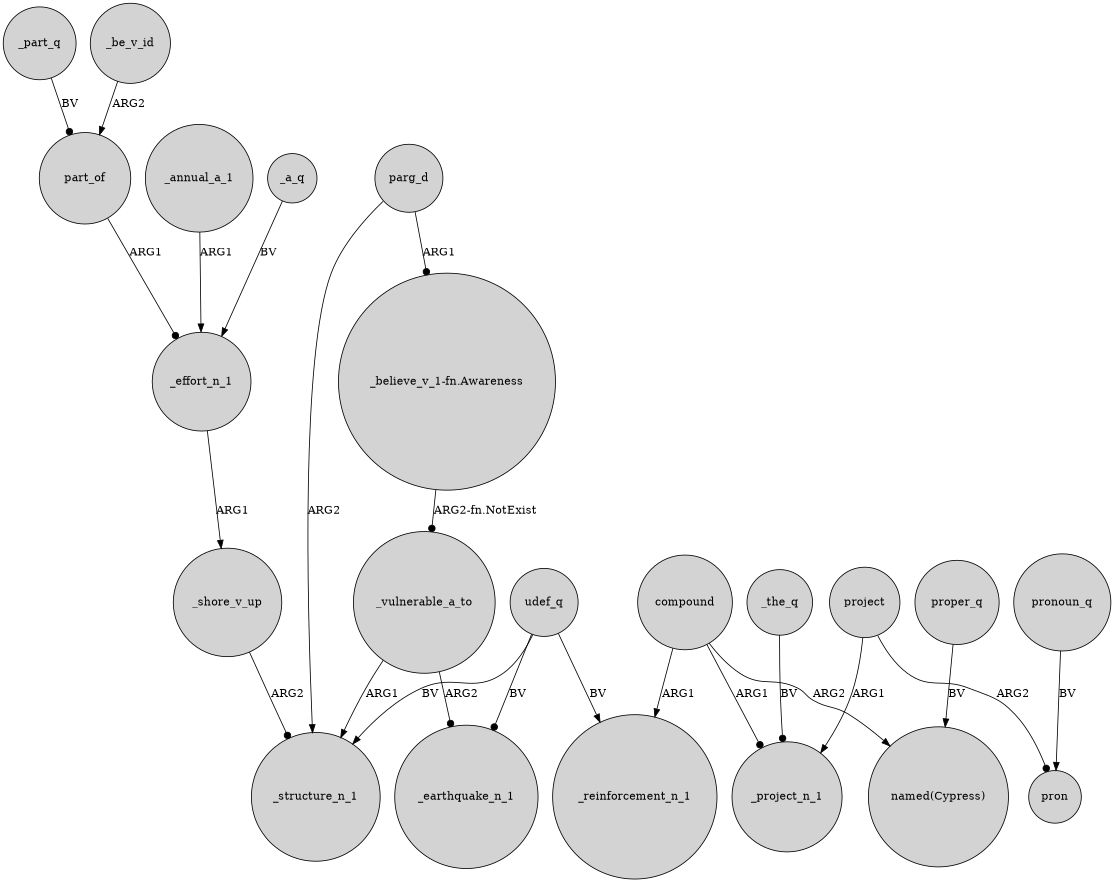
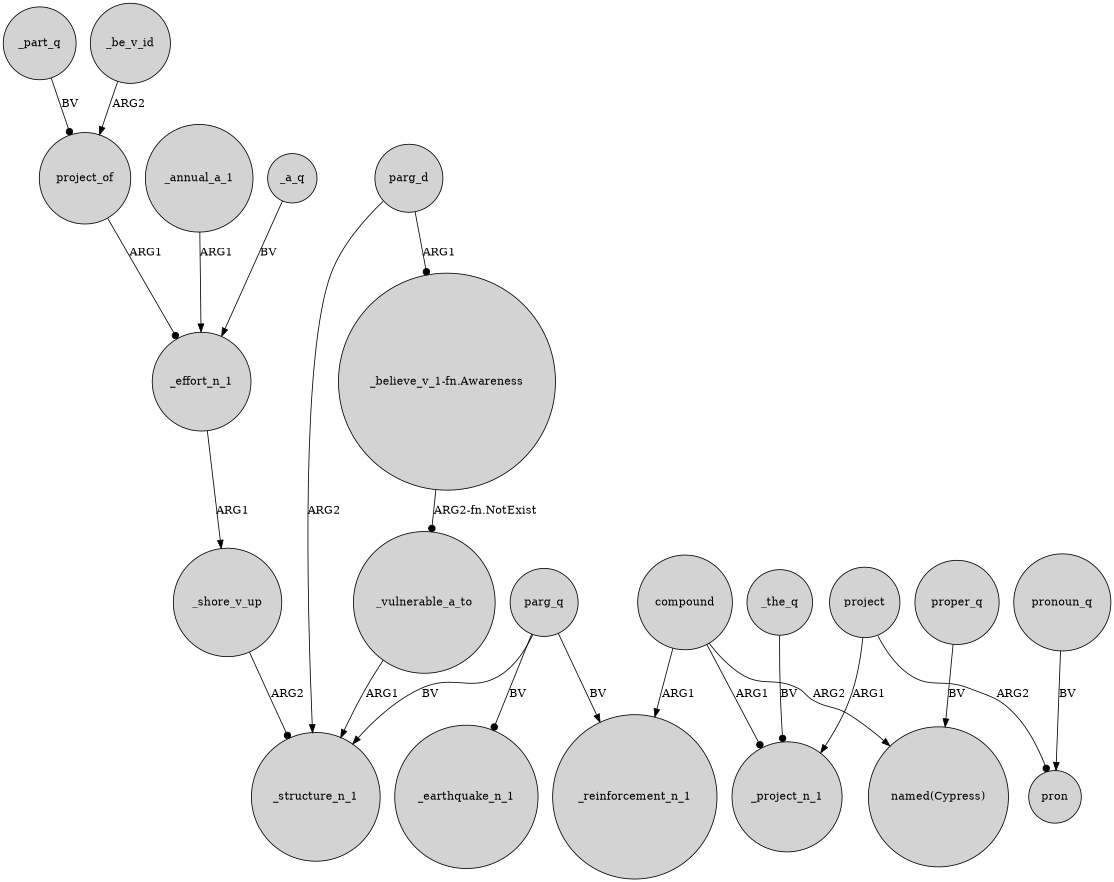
node "part_of": label "part_of" -> "project_of"
node "udef_q": label "udef_q" -> "parg_q"
edge "_vulnerable_a_to" -> "_earthquake_n_1": removed, label "ARG2"
